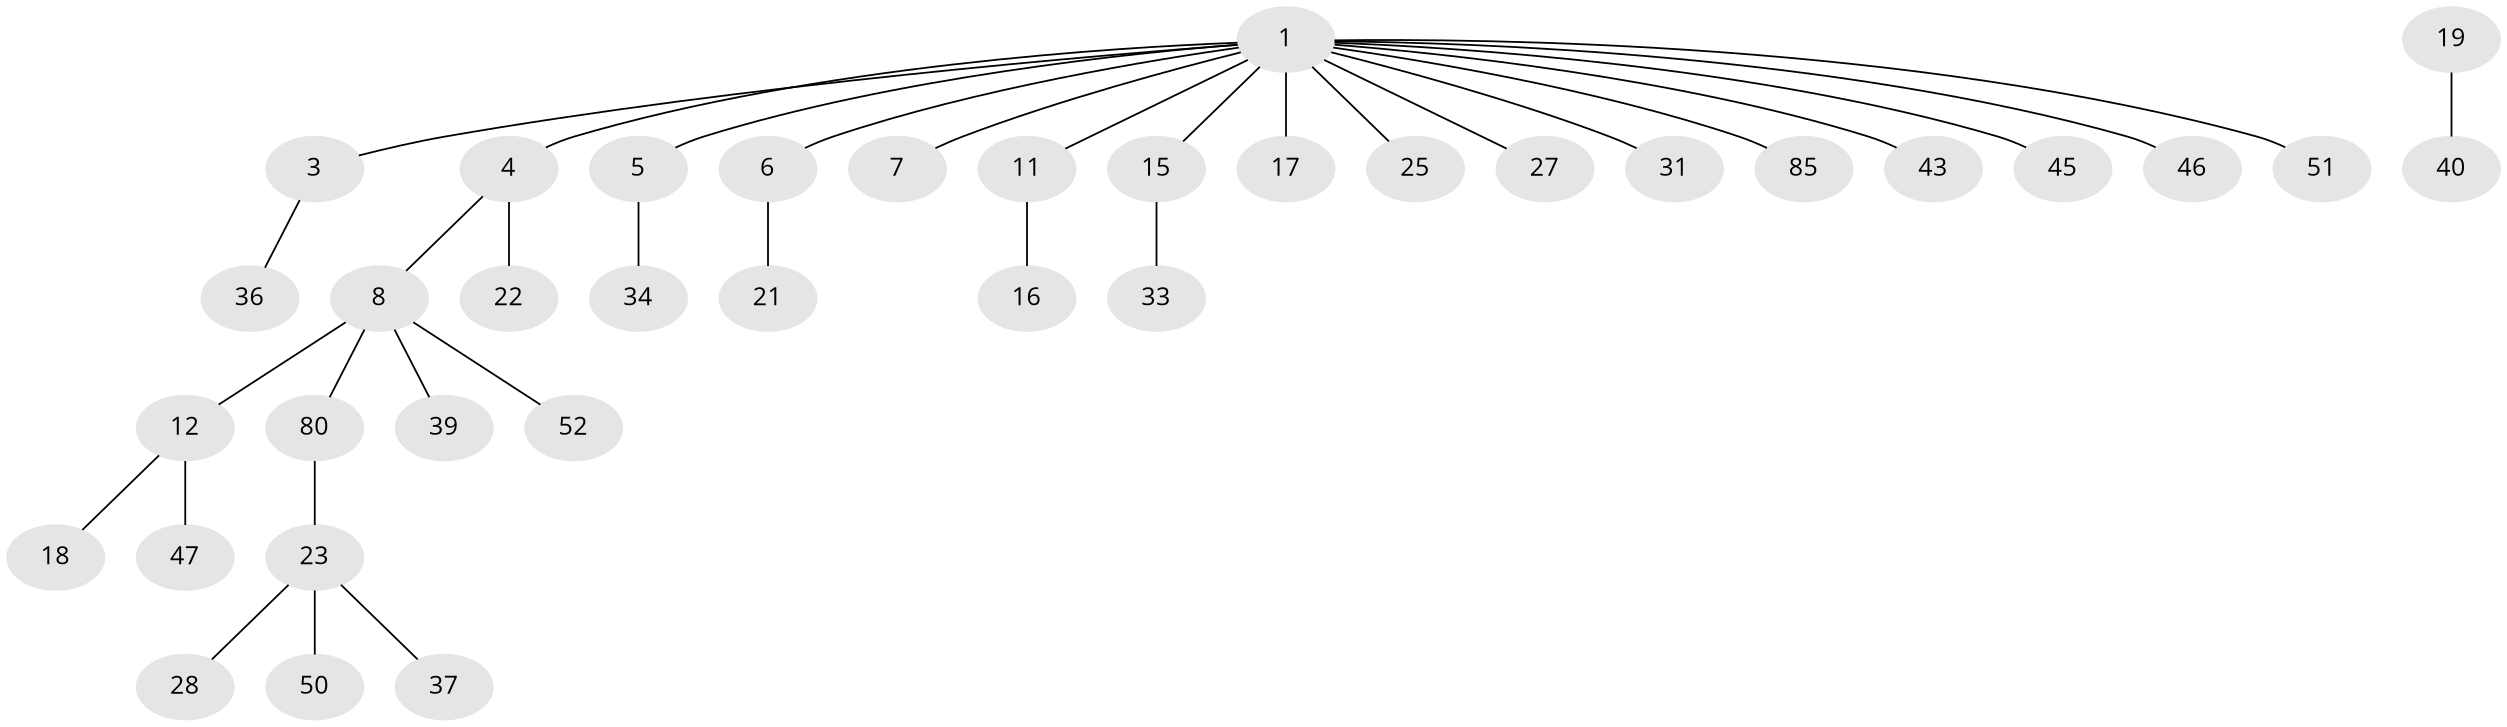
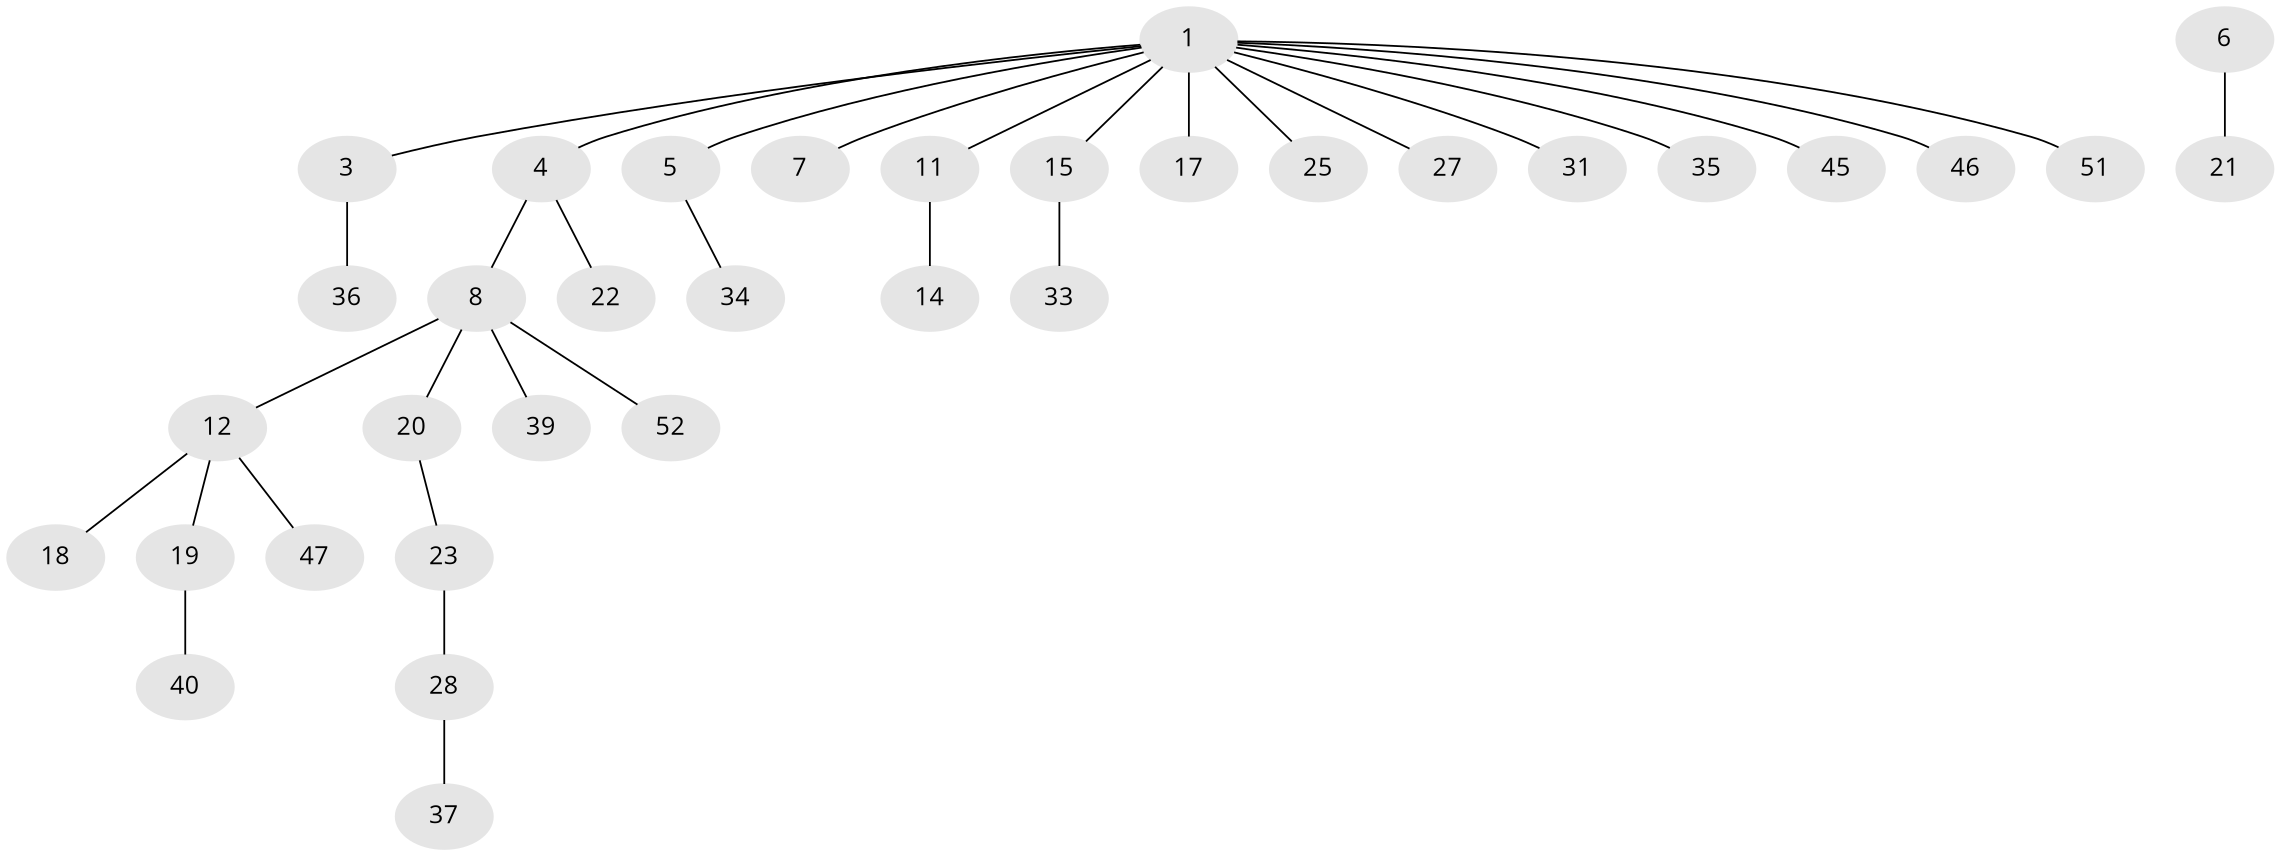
edge "1" -- "6": removed
node "85": label "85" -> "35"
node "43": removed
node "16": label "16" -> "14"
node "80": label "80" -> "20"
edge "12" -- "19": added
edge "23" -- "37": now "28" -- "37"
node "50": removed
